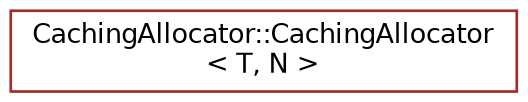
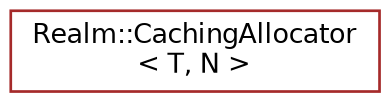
node "CachingAllocator::CachingAllocator < T, N >": label "CachingAllocator::CachingAllocator < T, N >" -> "Realm::CachingAllocator < T, N >"
